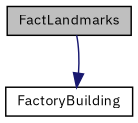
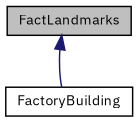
edge "FactLandmarks" -> "FactoryBuilding": reversed
